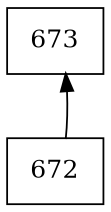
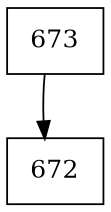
edge "672" -> "673": reversed
